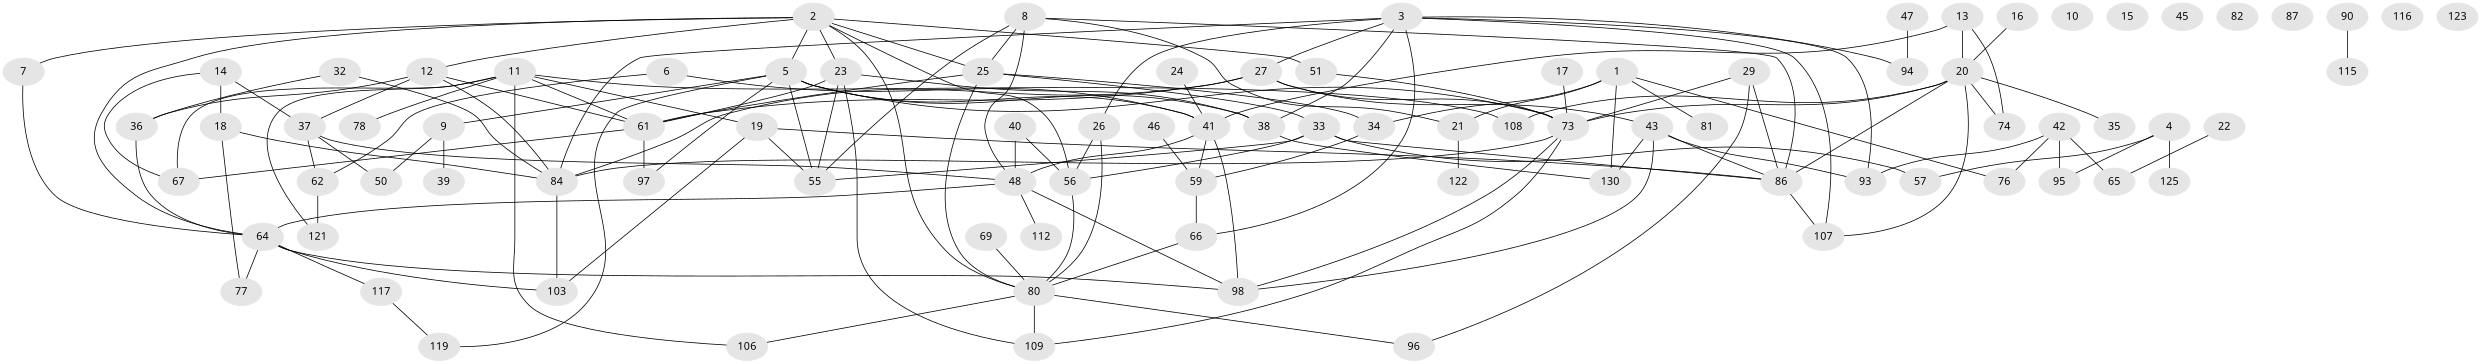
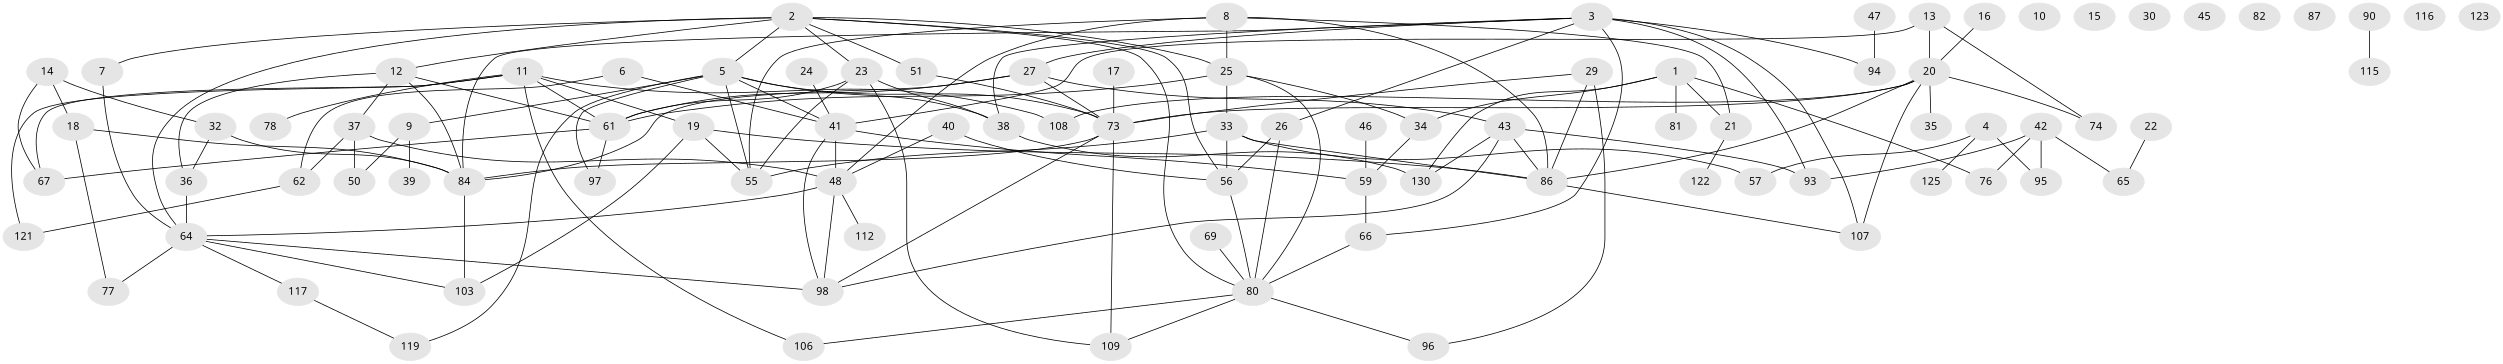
node "30": added
edge "14" -- "37": now "14" -- "32"
